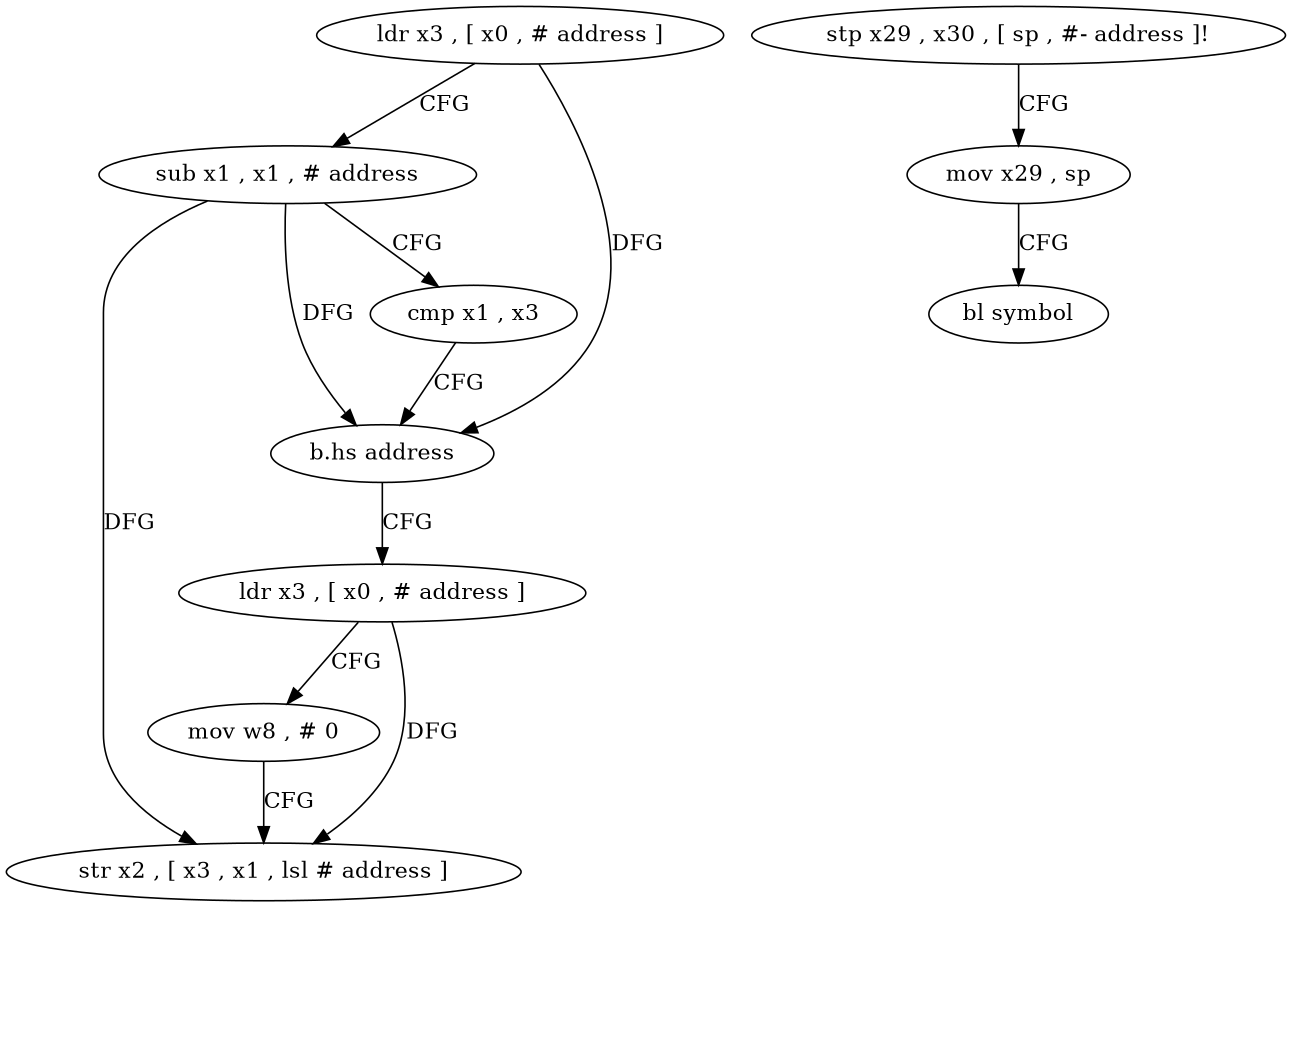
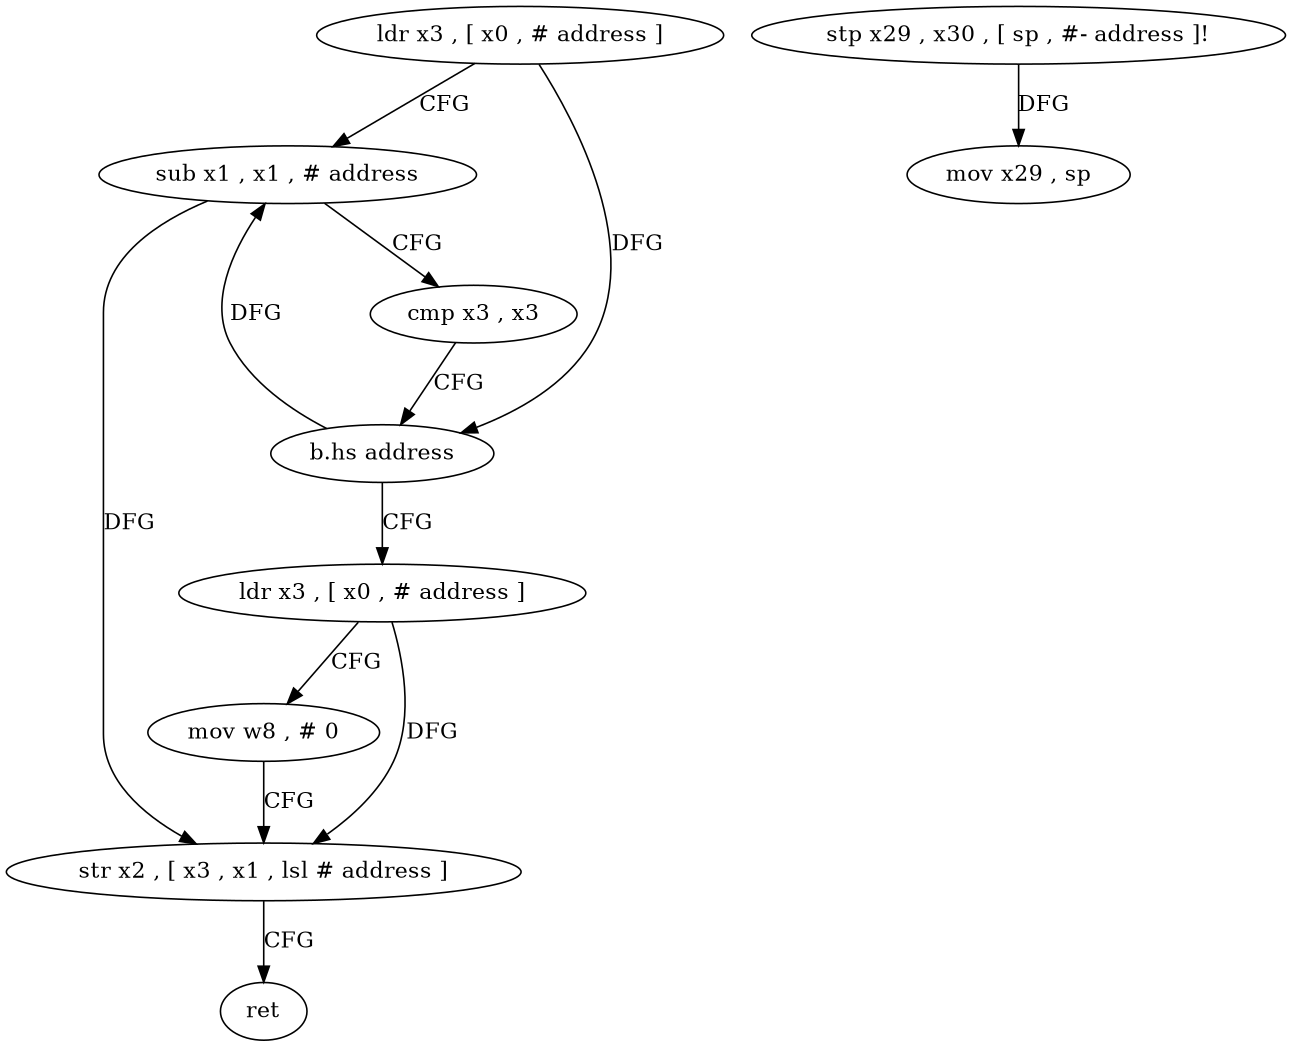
edge "stp x29 , x30 , [ sp , #- address ]!" -> "mov x29 , sp": label "CFG" -> "DFG"
node "cmp x1 , x3": label "cmp x1 , x3" -> "cmp x3 , x3"
node "bl symbol": removed
edge "sub x1 , x1 , # address" -> "b.hs address": reversed
node "ret": added
